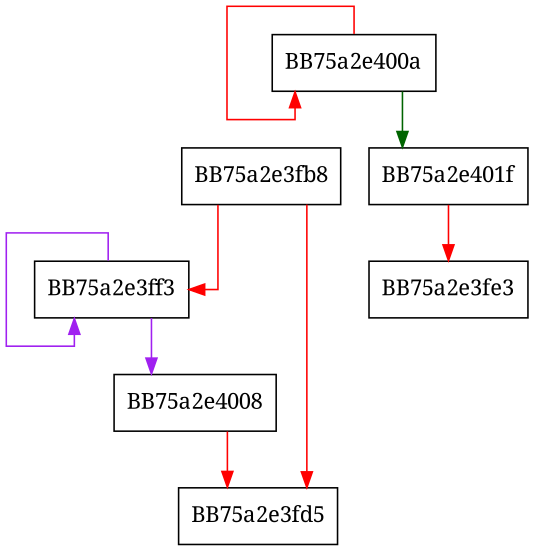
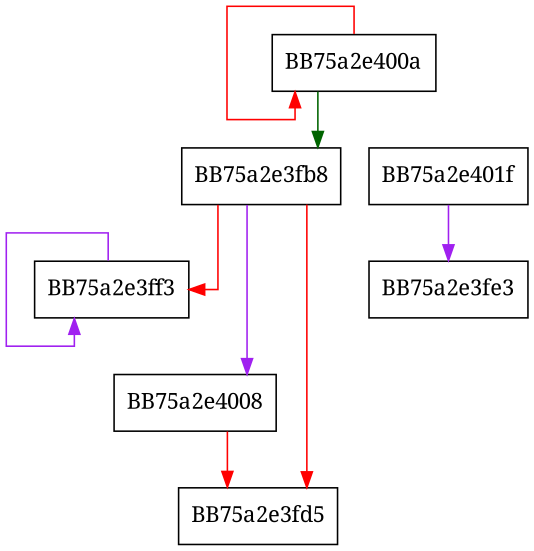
edge "BB75a2e400a" -> "BB75a2e401f": now "BB75a2e400a" -> "BB75a2e3fb8"
edge "BB75a2e401f" -> "BB75a2e3fe3": color red -> purple
edge "BB75a2e3ff3" -> "BB75a2e4008": now "BB75a2e3fb8" -> "BB75a2e4008"
